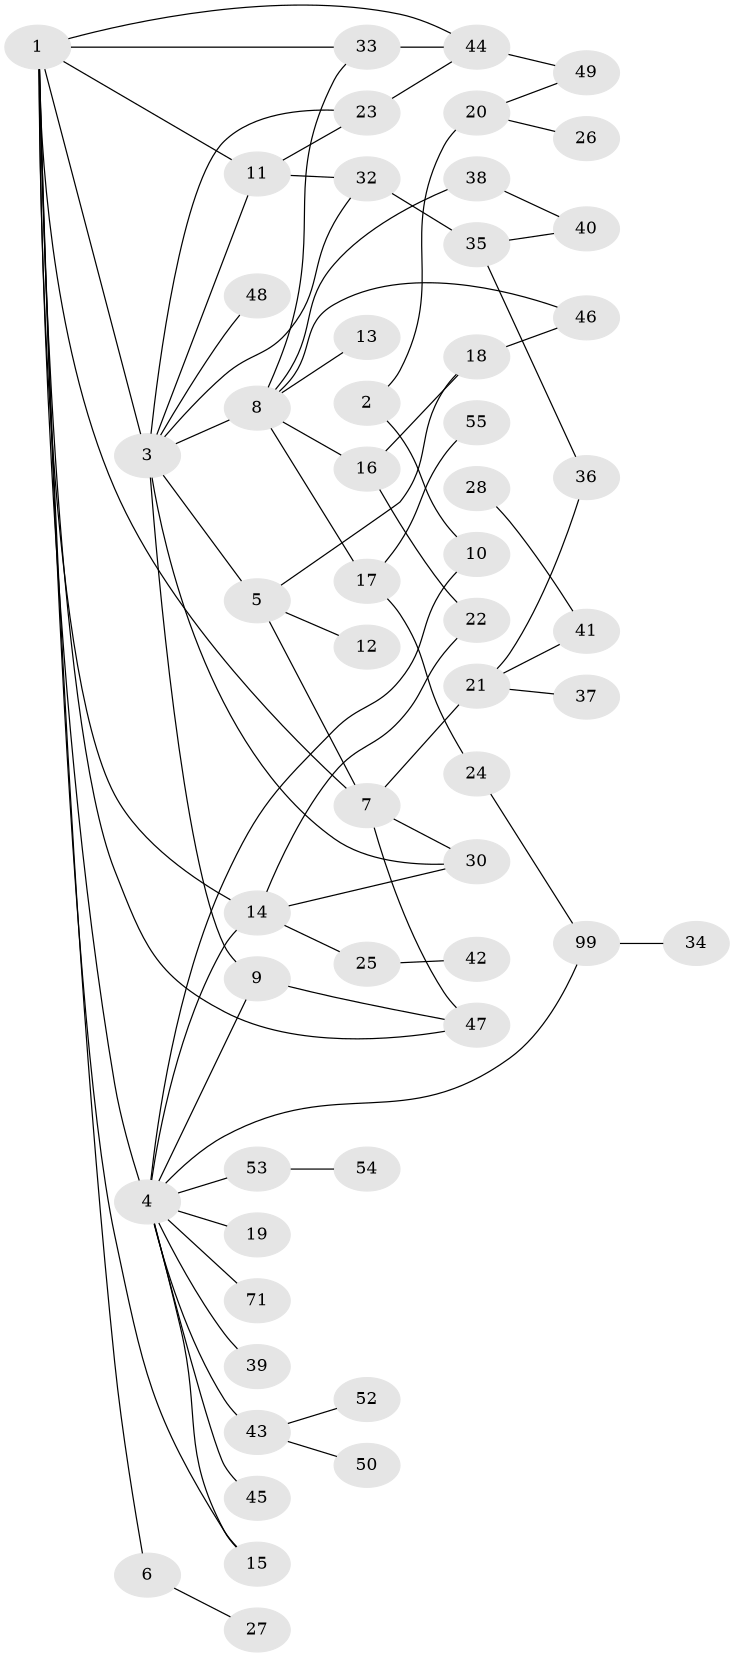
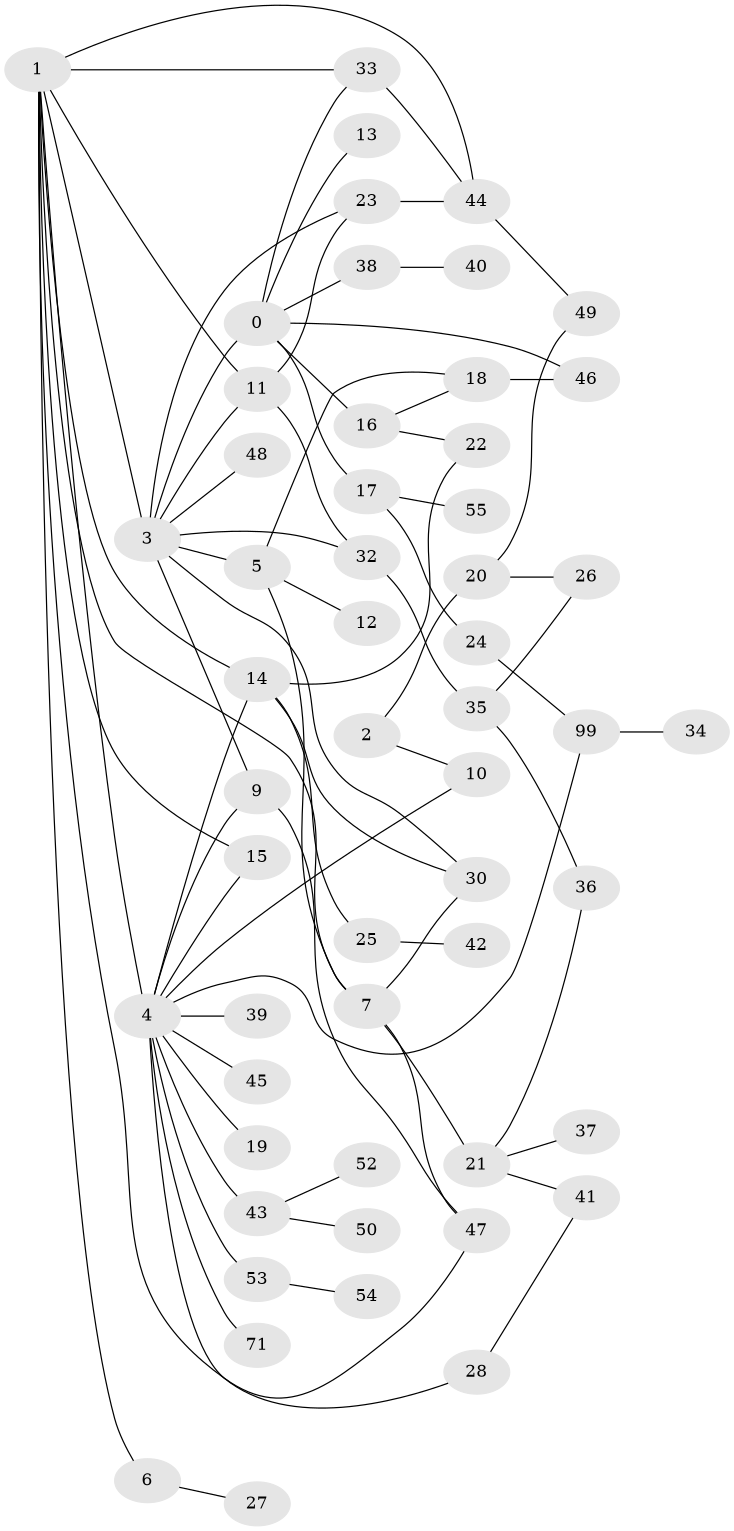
edge "40" -- "35": now "26" -- "35"
node "8": label "8" -> "0"
edge "4" -- "28": added
